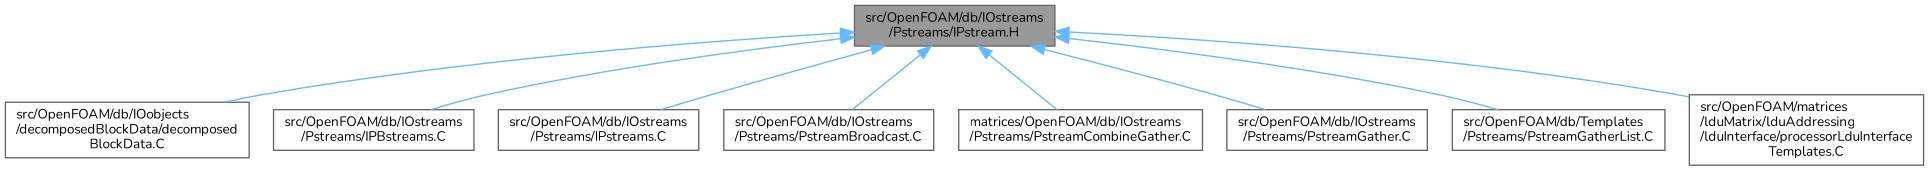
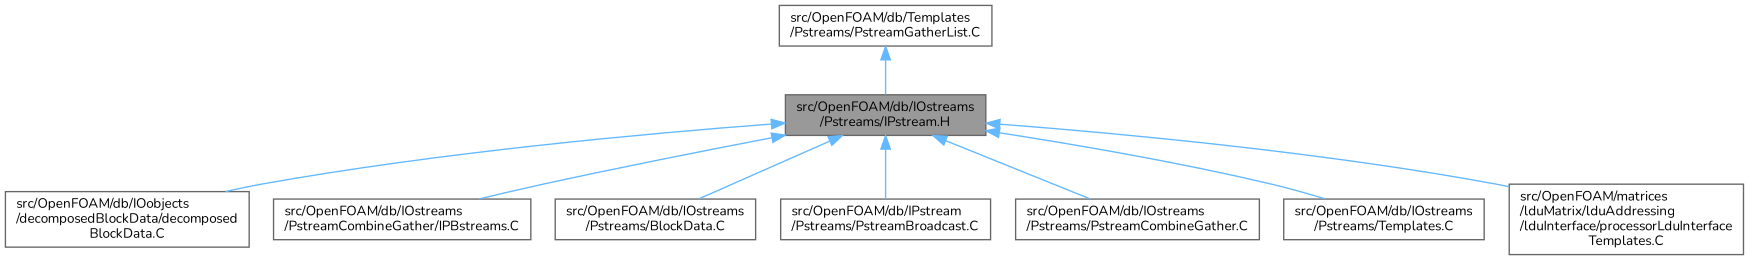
edge "src/OpenFOAM/db/Templates /Pstreams/PstreamGatherList.C" -> "src/OpenFOAM/db/IOstreams /Pstreams/IPstream.H": reversed
node "src/OpenFOAM/db/IOstreams /Pstreams/IPBstreams.C": label "src/OpenFOAM/db/IOstreams /Pstreams/IPBstreams.C" -> "src/OpenFOAM/db/IOstreams /PstreamCombineGather/IPBstreams.C"
node "src/OpenFOAM/db/IOstreams /Pstreams/IPstreams.C": label "src/OpenFOAM/db/IOstreams /Pstreams/IPstreams.C" -> "src/OpenFOAM/db/IOstreams /Pstreams/BlockData.C"
node "src/OpenFOAM/db/IOstreams /Pstreams/PstreamBroadcast.C": label "src/OpenFOAM/db/IOstreams /Pstreams/PstreamBroadcast.C" -> "src/OpenFOAM/db/IPstream /Pstreams/PstreamBroadcast.C"
node "matrices/OpenFOAM/db/IOstreams /Pstreams/PstreamCombineGather.C": label "matrices/OpenFOAM/db/IOstreams /Pstreams/PstreamCombineGather.C" -> "src/OpenFOAM/db/IOstreams /Pstreams/PstreamCombineGather.C"
node "src/OpenFOAM/db/IOstreams /Pstreams/PstreamGather.C": label "src/OpenFOAM/db/IOstreams /Pstreams/PstreamGather.C" -> "src/OpenFOAM/db/IOstreams /Pstreams/Templates.C"
